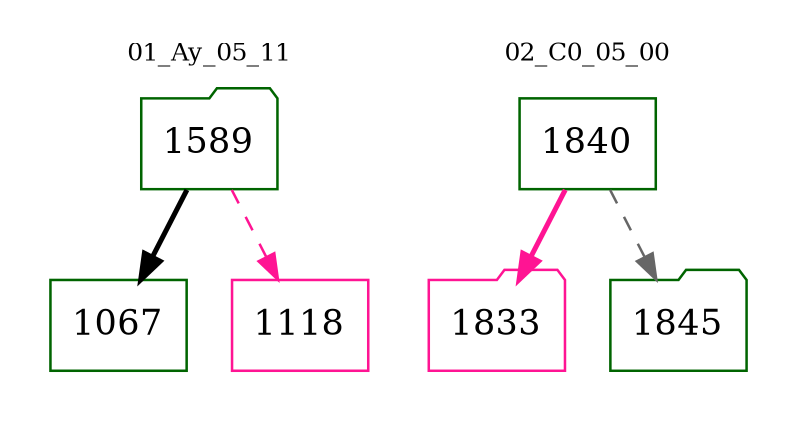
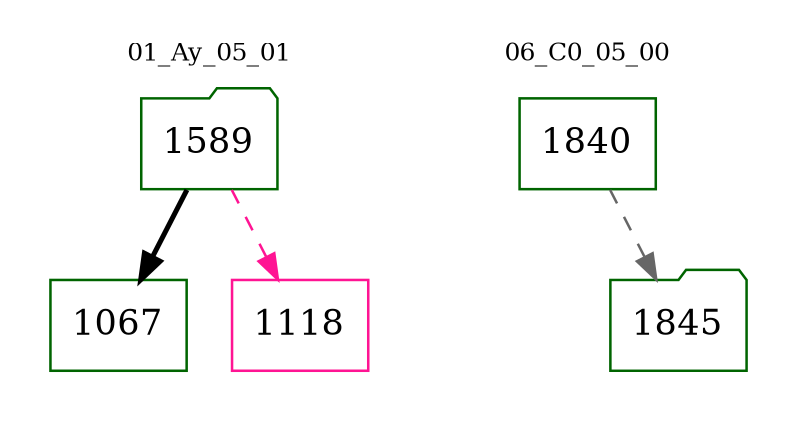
cluster "01_Ay_05_11": label "01_Ay_05_11" -> "01_Ay_05_01"
cluster "02_C0_05_00": label "02_C0_05_00" -> "06_C0_05_00"
node "1833": removed
